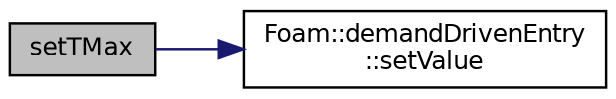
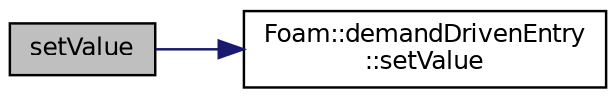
node "setTMax": label "setTMax" -> "setValue"
